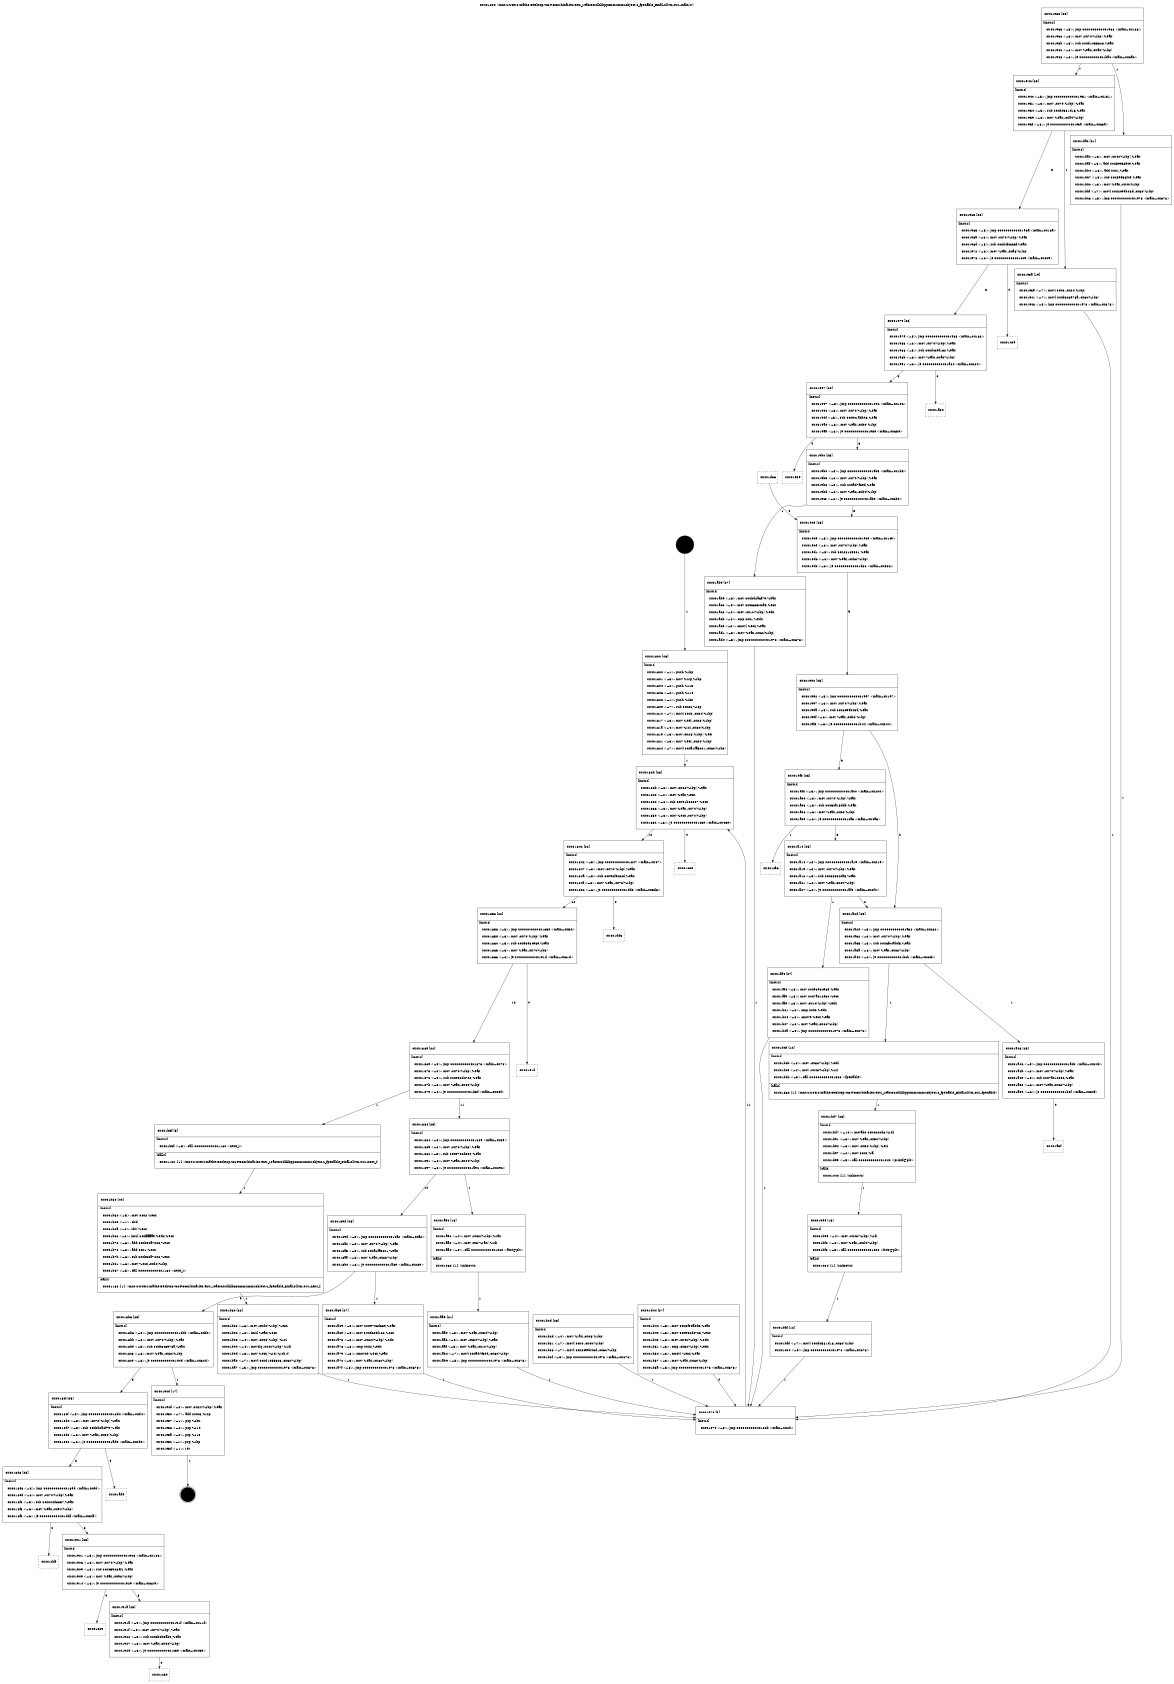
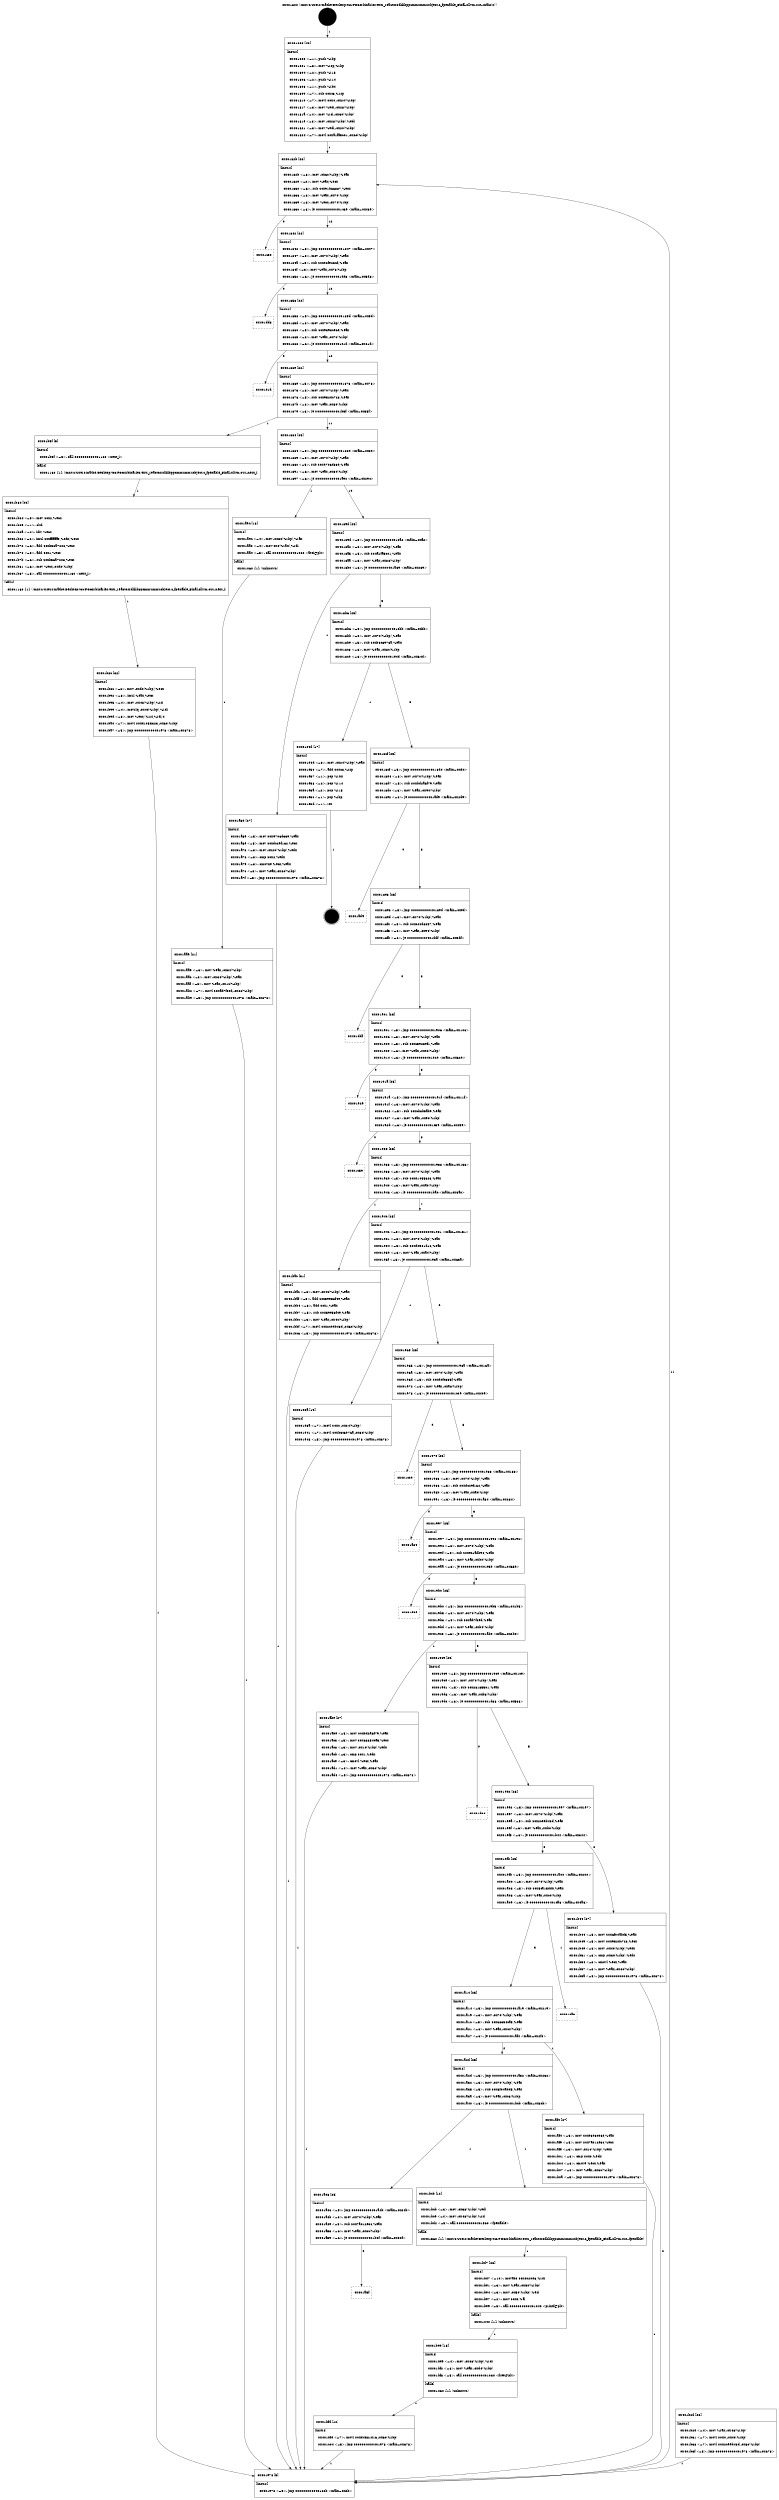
edge "0x401d36" -> "0x4019c9 [25]": reversed
edge "0x4019e2 [25]" -> "0x401a2d [25]": now "0x4019e2 [25]" -> "0x401b44 [27]"
edge "0x40191a [25]" -> "0x401933 [25]": added, label "8"
